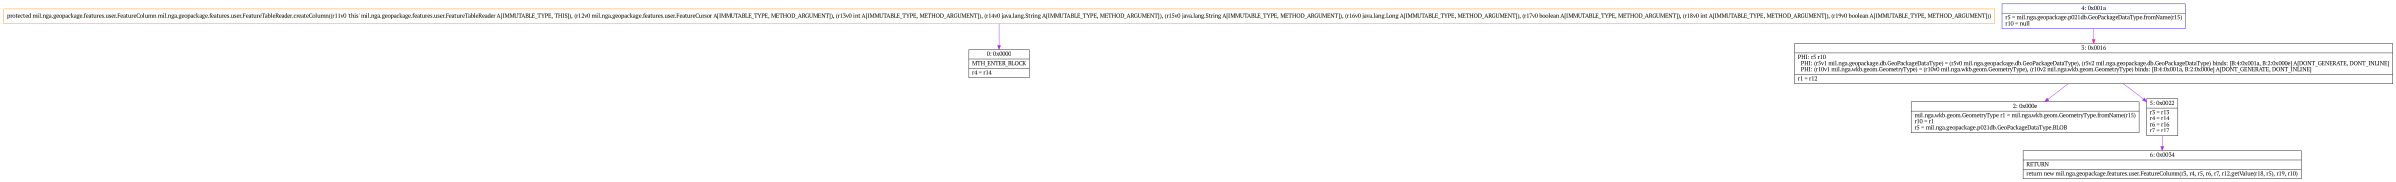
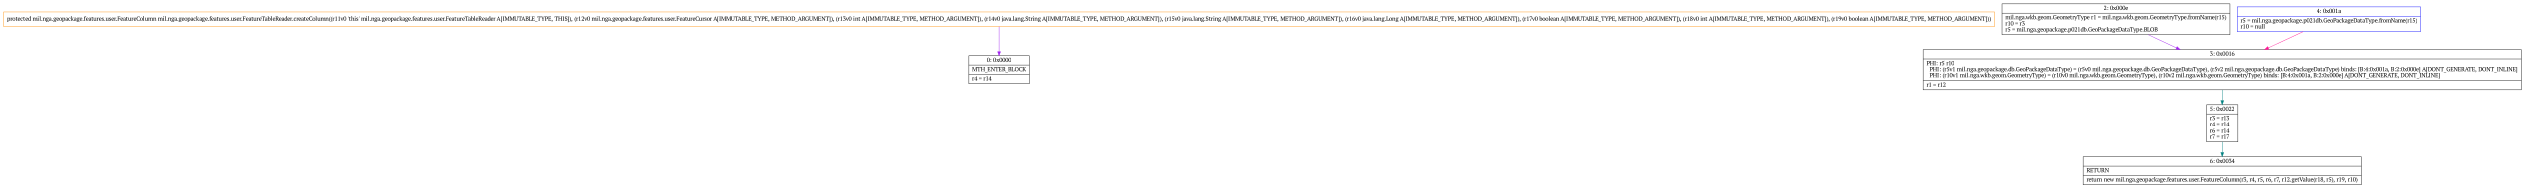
edge "3: 0x0016" -> "5: 0x0022": color purple -> teal
edge "3: 0x0016" -> "2: 0x000e": reversed
node "2: 0x000e": text "r10 = r1" -> "r10 = r3"
node "5: 0x0022": text "r6 = r16" -> "r6 = r14"
edge "5: 0x0022" -> "6: 0x0034": color purple -> teal
